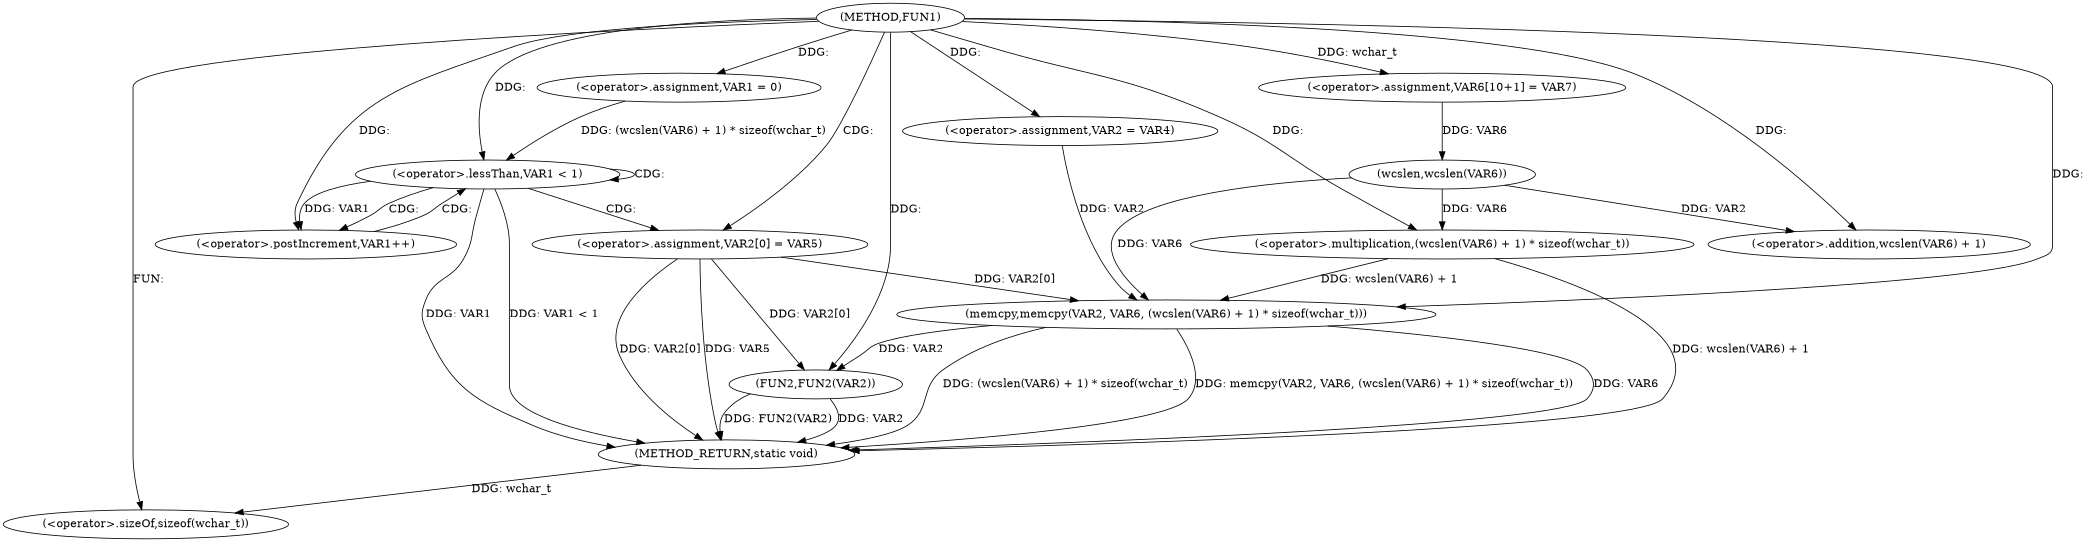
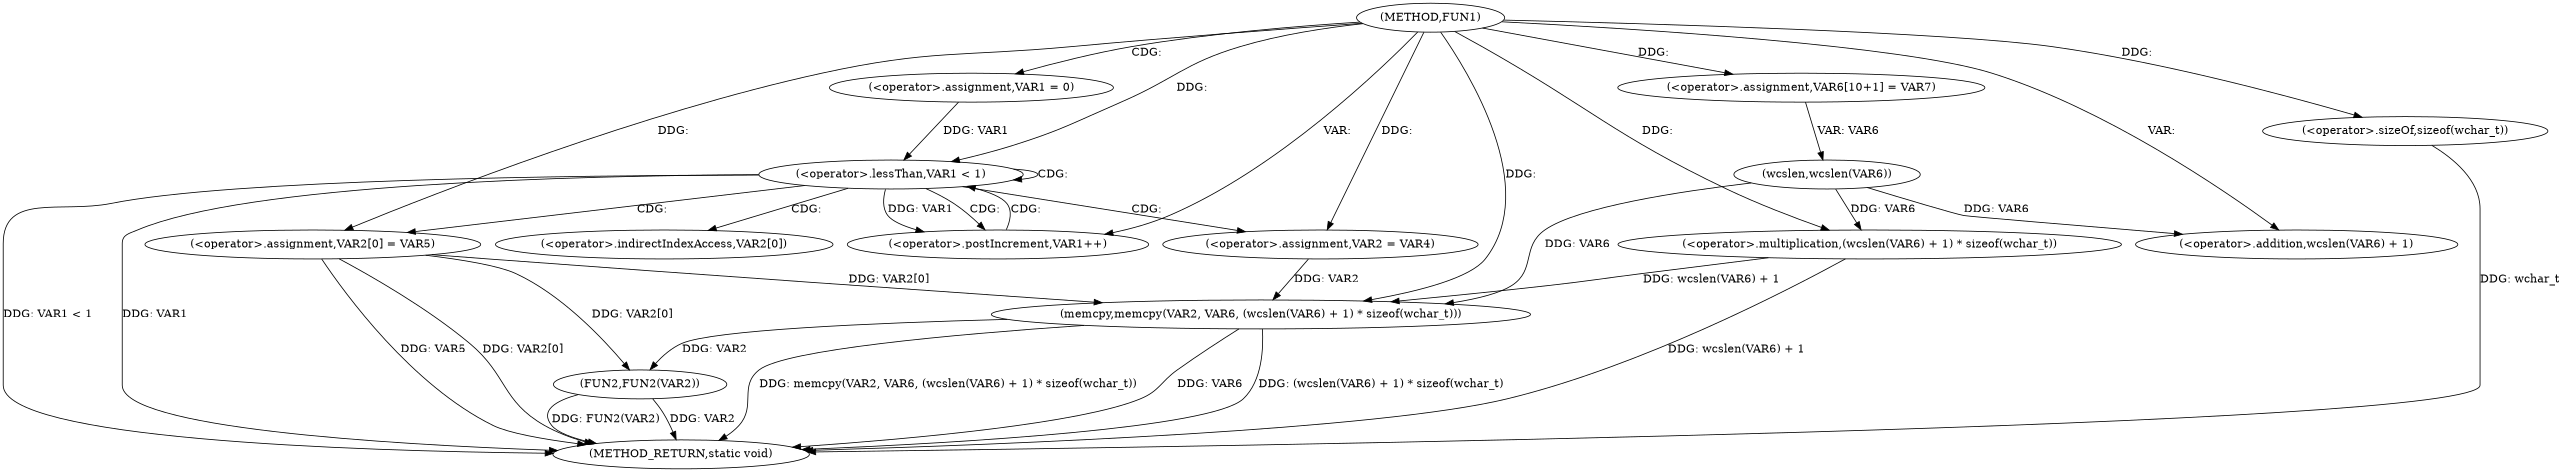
edge "(METHOD,FUN1)" -> "(<operator>.assignment,VAR1 = 0)": label "DDG: " -> "CDG: "
edge "(METHOD,FUN1)" -> "(<operator>.assignment,VAR6[10+1] = VAR7)": label "DDG: wchar_t" -> "DDG: "
edge "(METHOD,FUN1)" -> "(<operator>.postIncrement,VAR1++)": label "DDG: " -> "VAR: "
edge "(<operator>.assignment,VAR1 = 0)" -> "(<operator>.lessThan,VAR1 < 1)": label "DDG: (wcslen(VAR6) + 1) * sizeof(wchar_t)" -> "DDG: VAR1"
edge "(METHOD,FUN1)" -> "(<operator>.assignment,VAR2[0] = VAR5)": label "CDG: " -> "DDG: "
edge "(<operator>.assignment,VAR6[10+1] = VAR7)" -> "(wcslen,wcslen(VAR6))": label "DDG: VAR6" -> "VAR: VAR6"
edge "(METHOD,FUN1)" -> "(<operator>.addition,wcslen(VAR6) + 1)": label "DDG: " -> "VAR: "
edge "(METHOD,FUN1)" -> "(FUN2,FUN2(VAR2))": removed, label "DDG:"
edge "(<operator>.lessThan,VAR1 < 1)" -> "(<operator>.assignment,VAR2 = VAR4)": added, label "CDG:"
edge "(wcslen,wcslen(VAR6))" -> "(<operator>.addition,wcslen(VAR6) + 1)": label "DDG: VAR2" -> "DDG: VAR6"
node "(<operator>.indirectIndexAccess,VAR2[0])": added
edge "(METHOD,FUN1)" -> "(<operator>.sizeOf,sizeof(wchar_t))": label "FUN: " -> "DDG: "
edge "(METHOD_RETURN,static void)" -> "(<operator>.sizeOf,sizeof(wchar_t))": reversed
